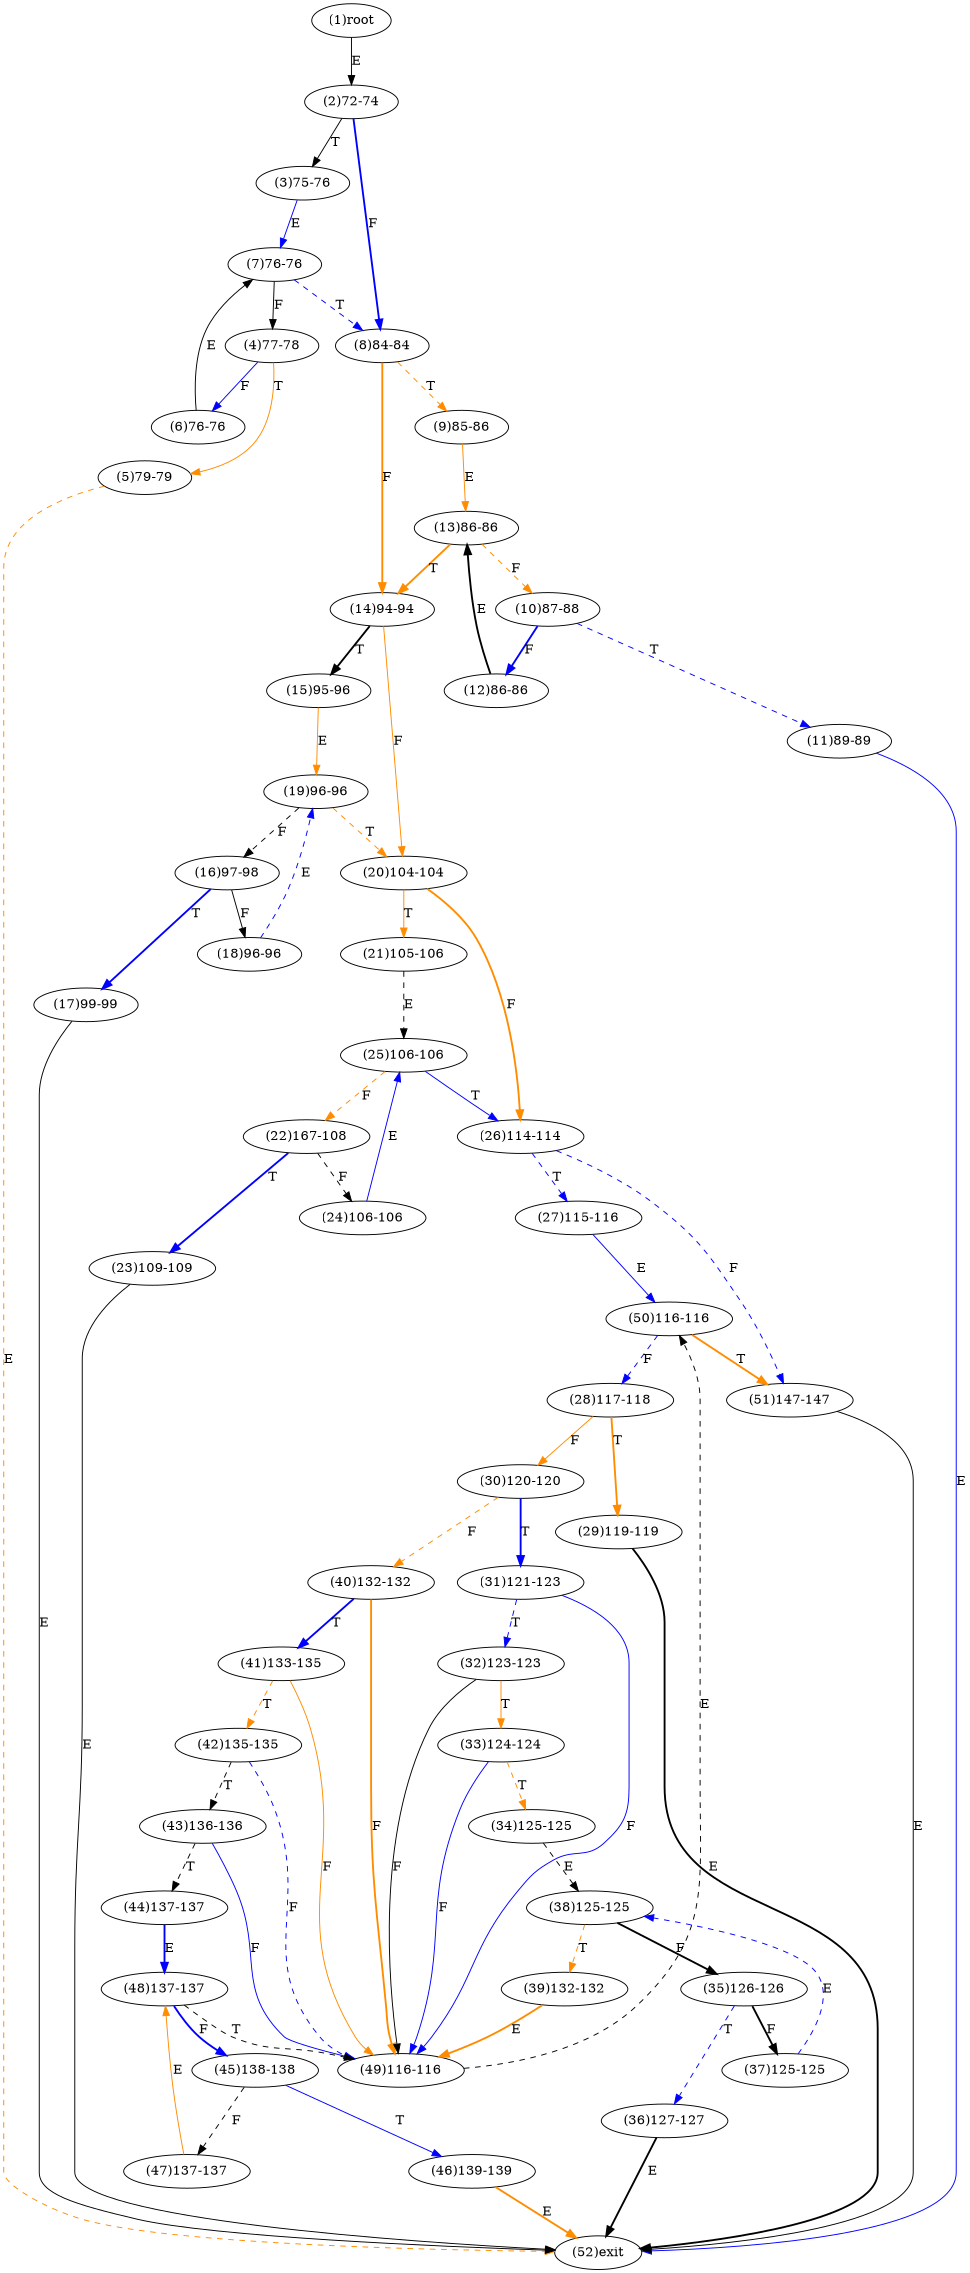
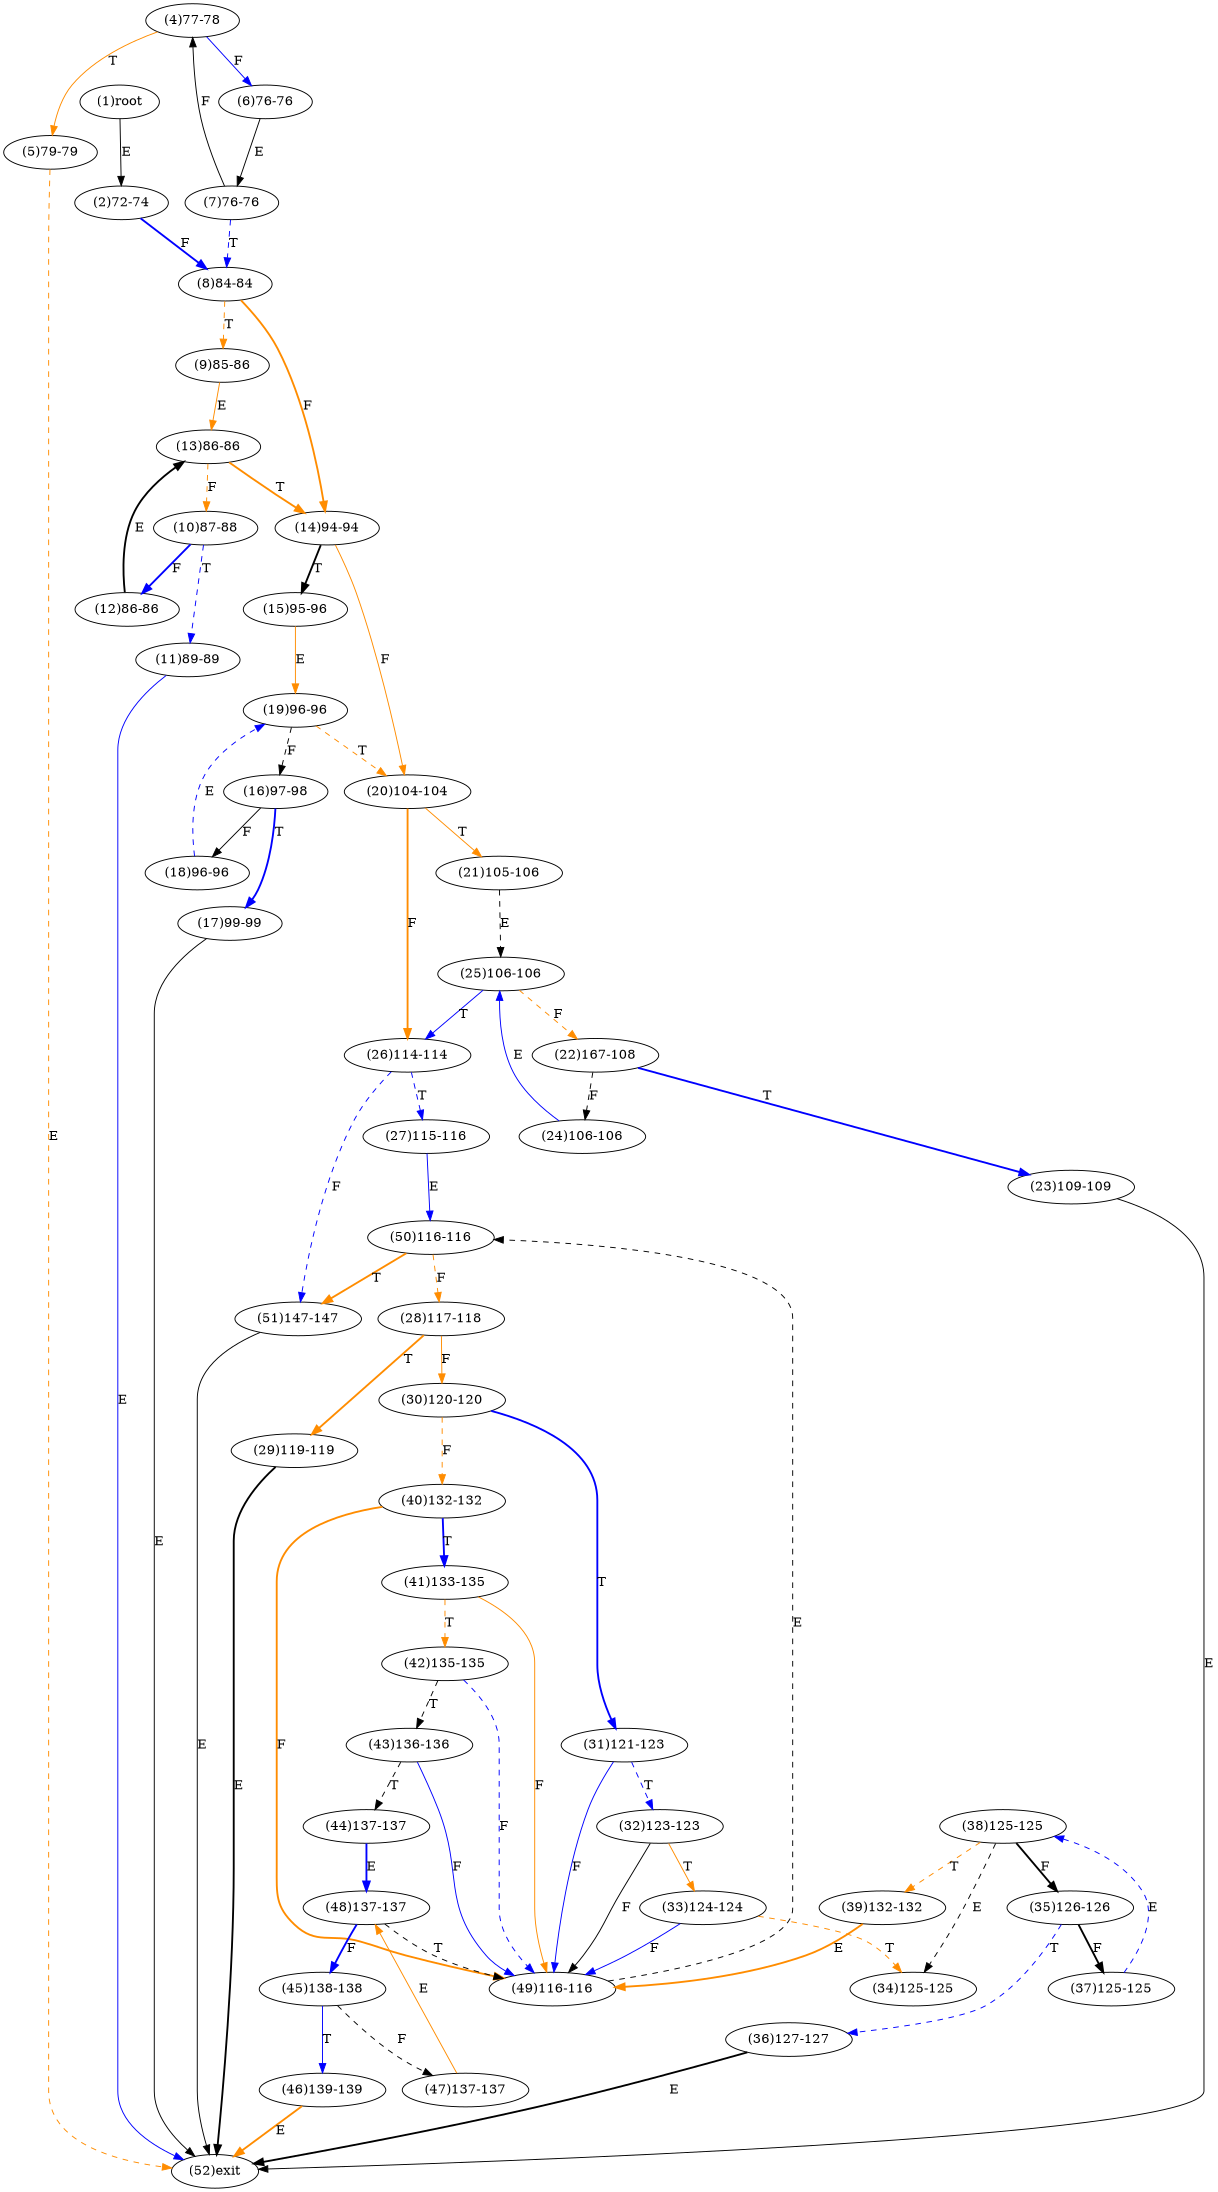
node "(3)75-76": removed
edge "(50)116-116" -> "(28)117-118": color blue -> darkorange
edge "(34)125-125" -> "(38)125-125": reversed
